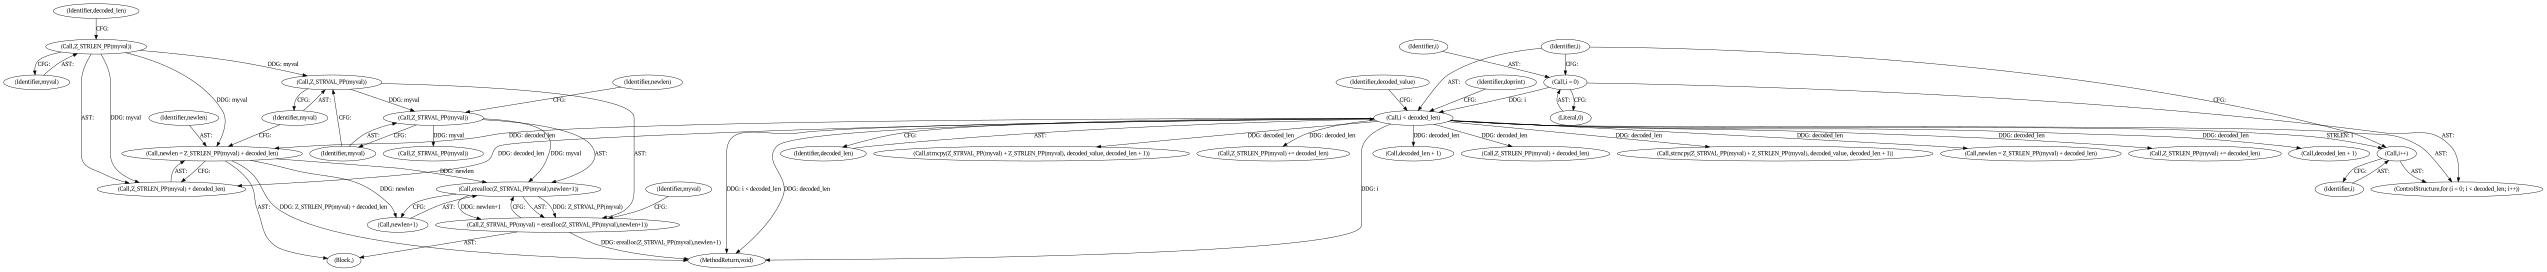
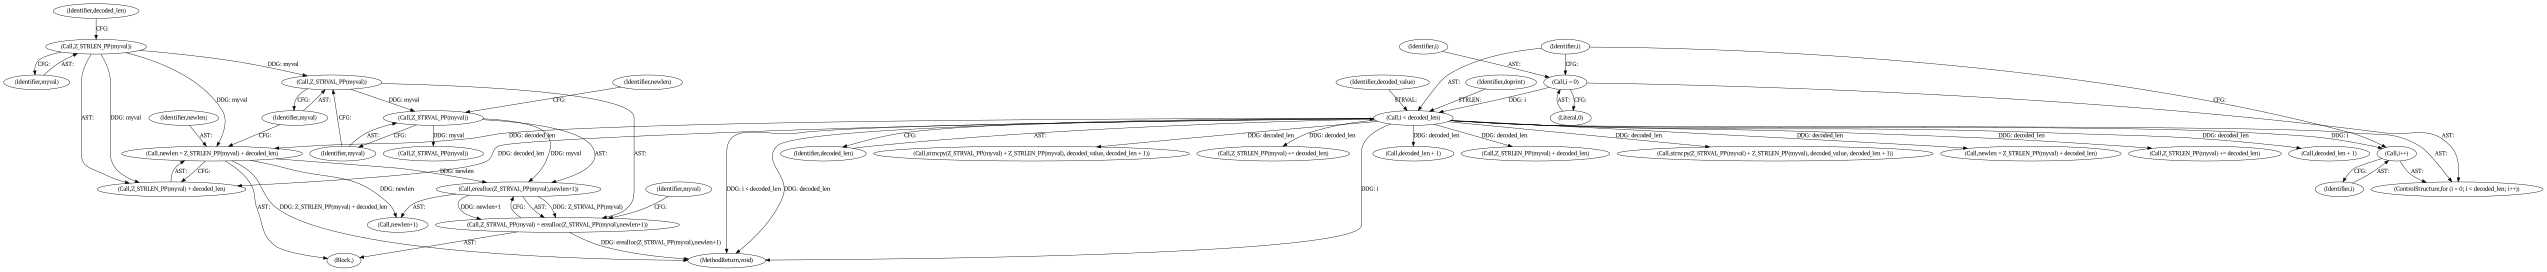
edge "(Identifier,decoded_value)" -> "(Call,i < decoded_len)": label "CFG: " -> "STRVAL: "
edge "(Identifier,doprint)" -> "(Call,i < decoded_len)": label "CFG: " -> "STRLEN: "
edge "(Call,i < decoded_len)" -> "(Call,i++)": label "STRLEN: i" -> "DDG: i"
edge "(Call,newlen+1)" -> "(Call,erealloc(Z_STRVAL_PP(myval),newlen+1))": removed, label "AST:"
edge "(Call,erealloc(Z_STRVAL_PP(myval),newlen+1))" -> "(Call,newlen+1)": label "CFG: " -> "AST: "
